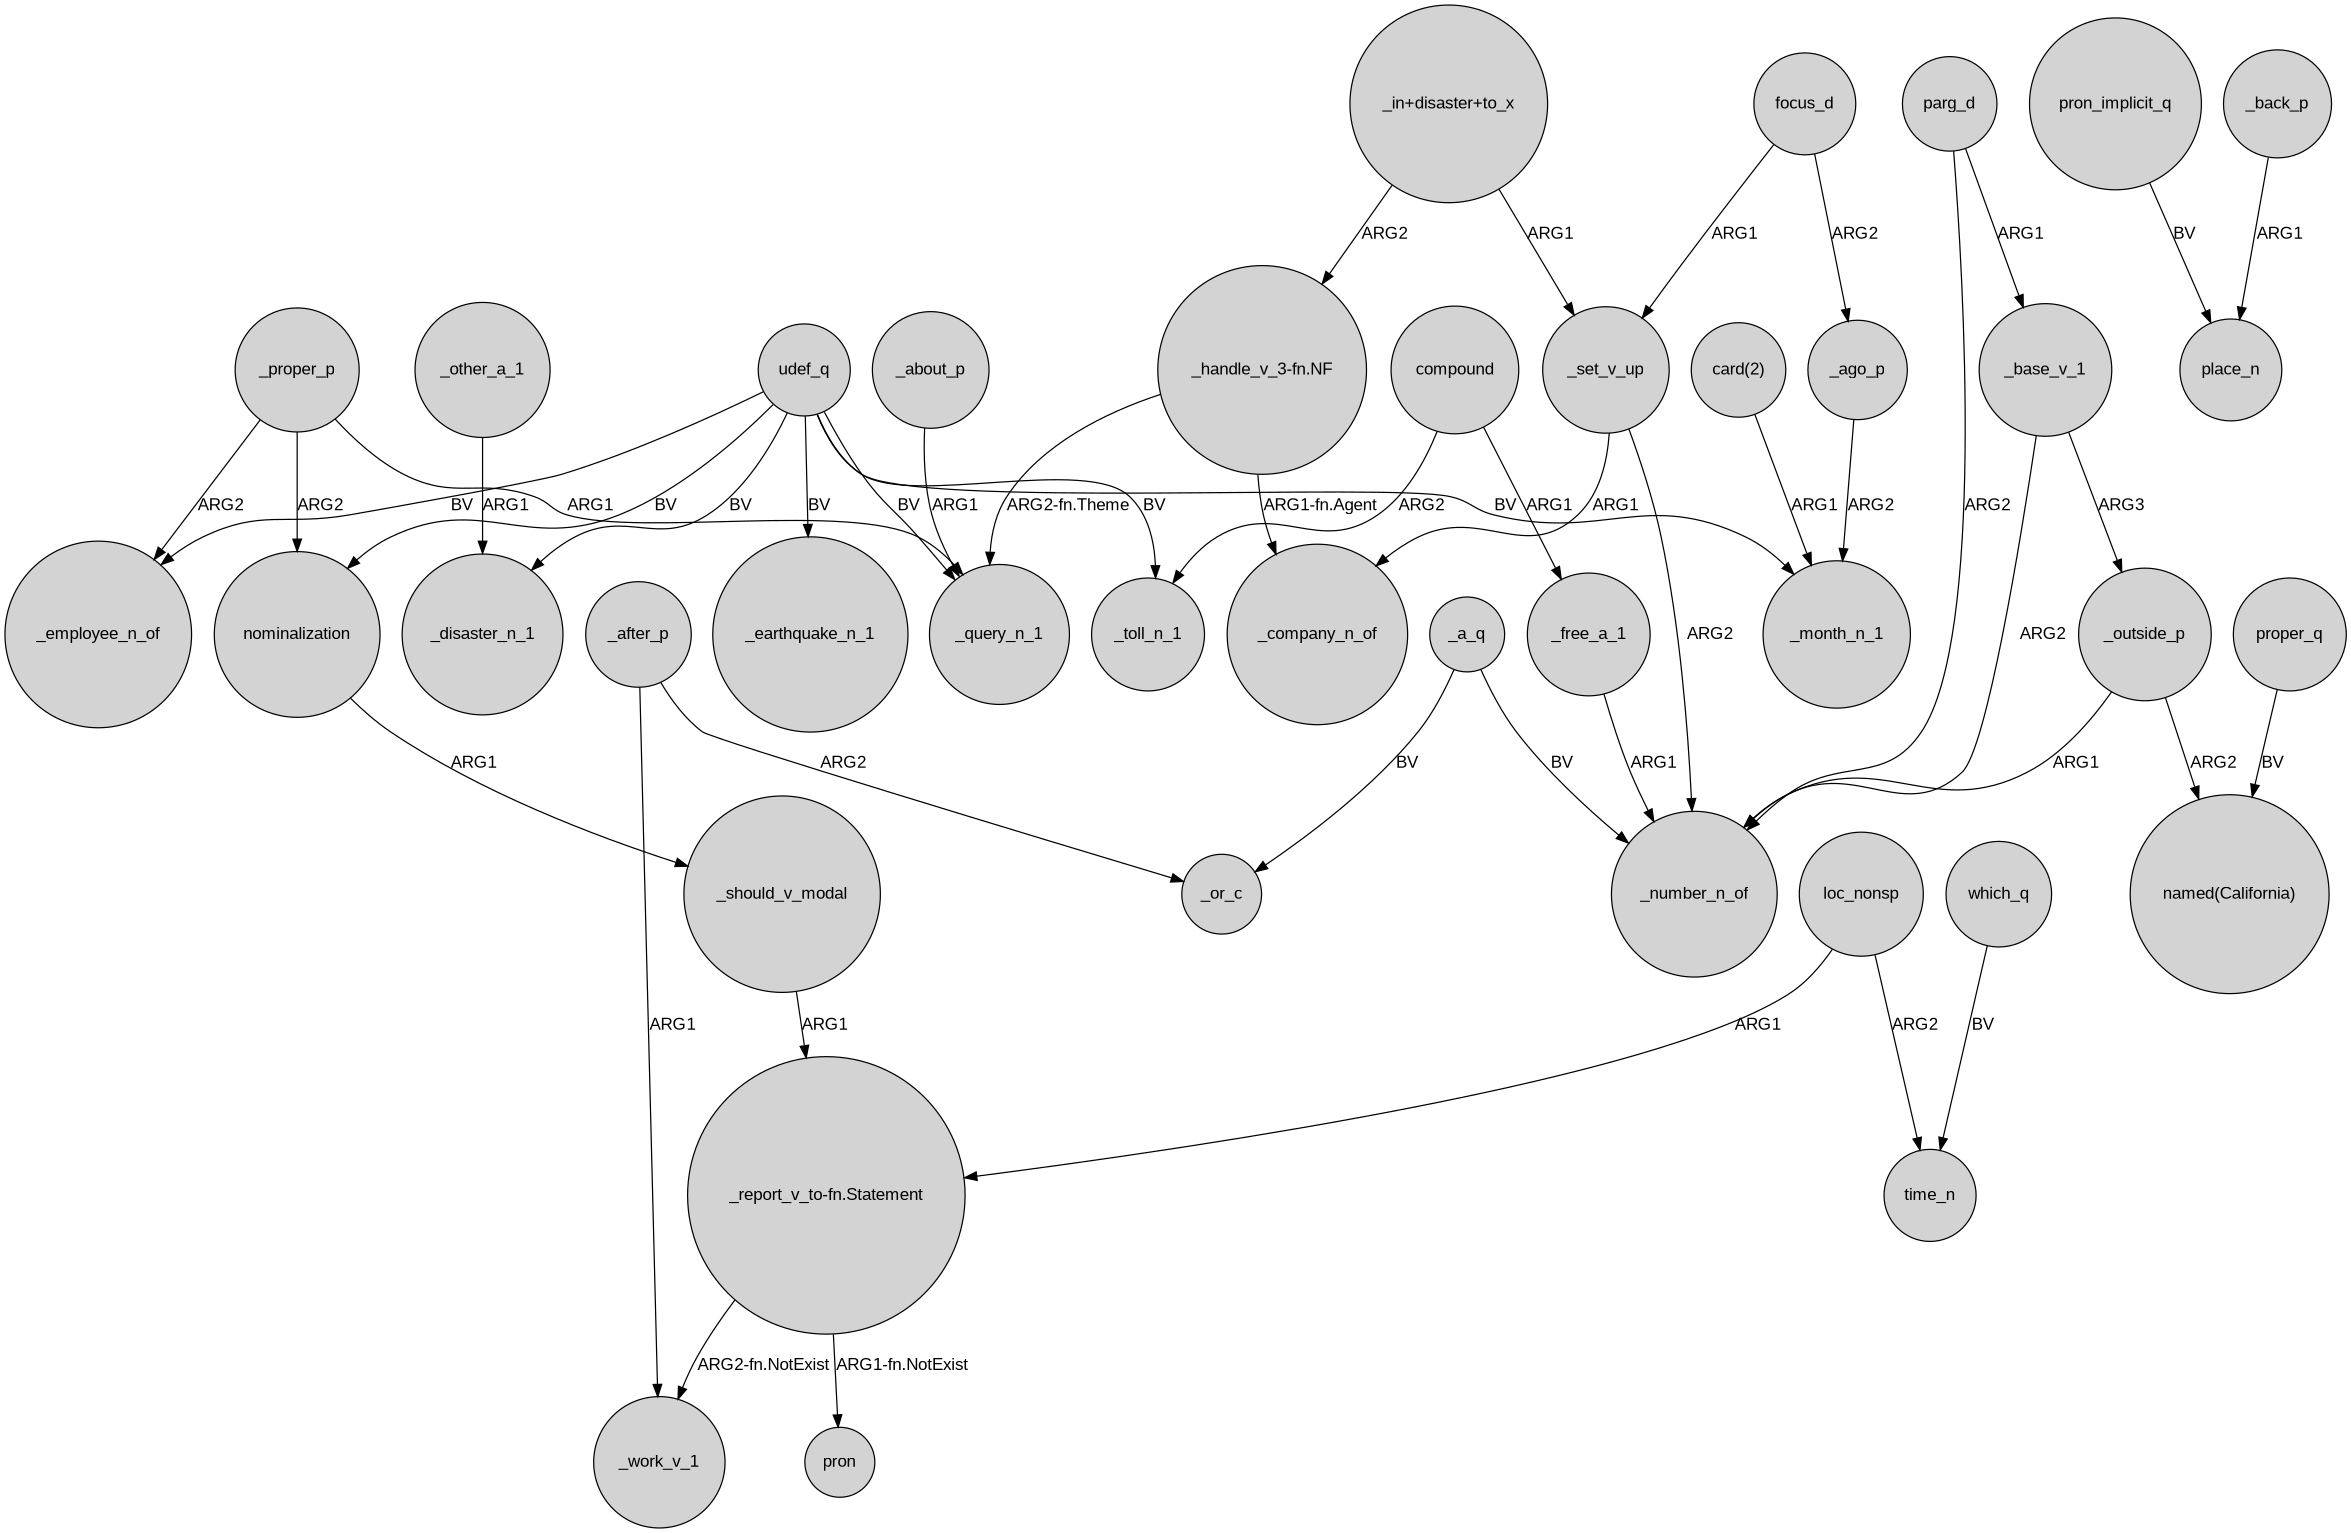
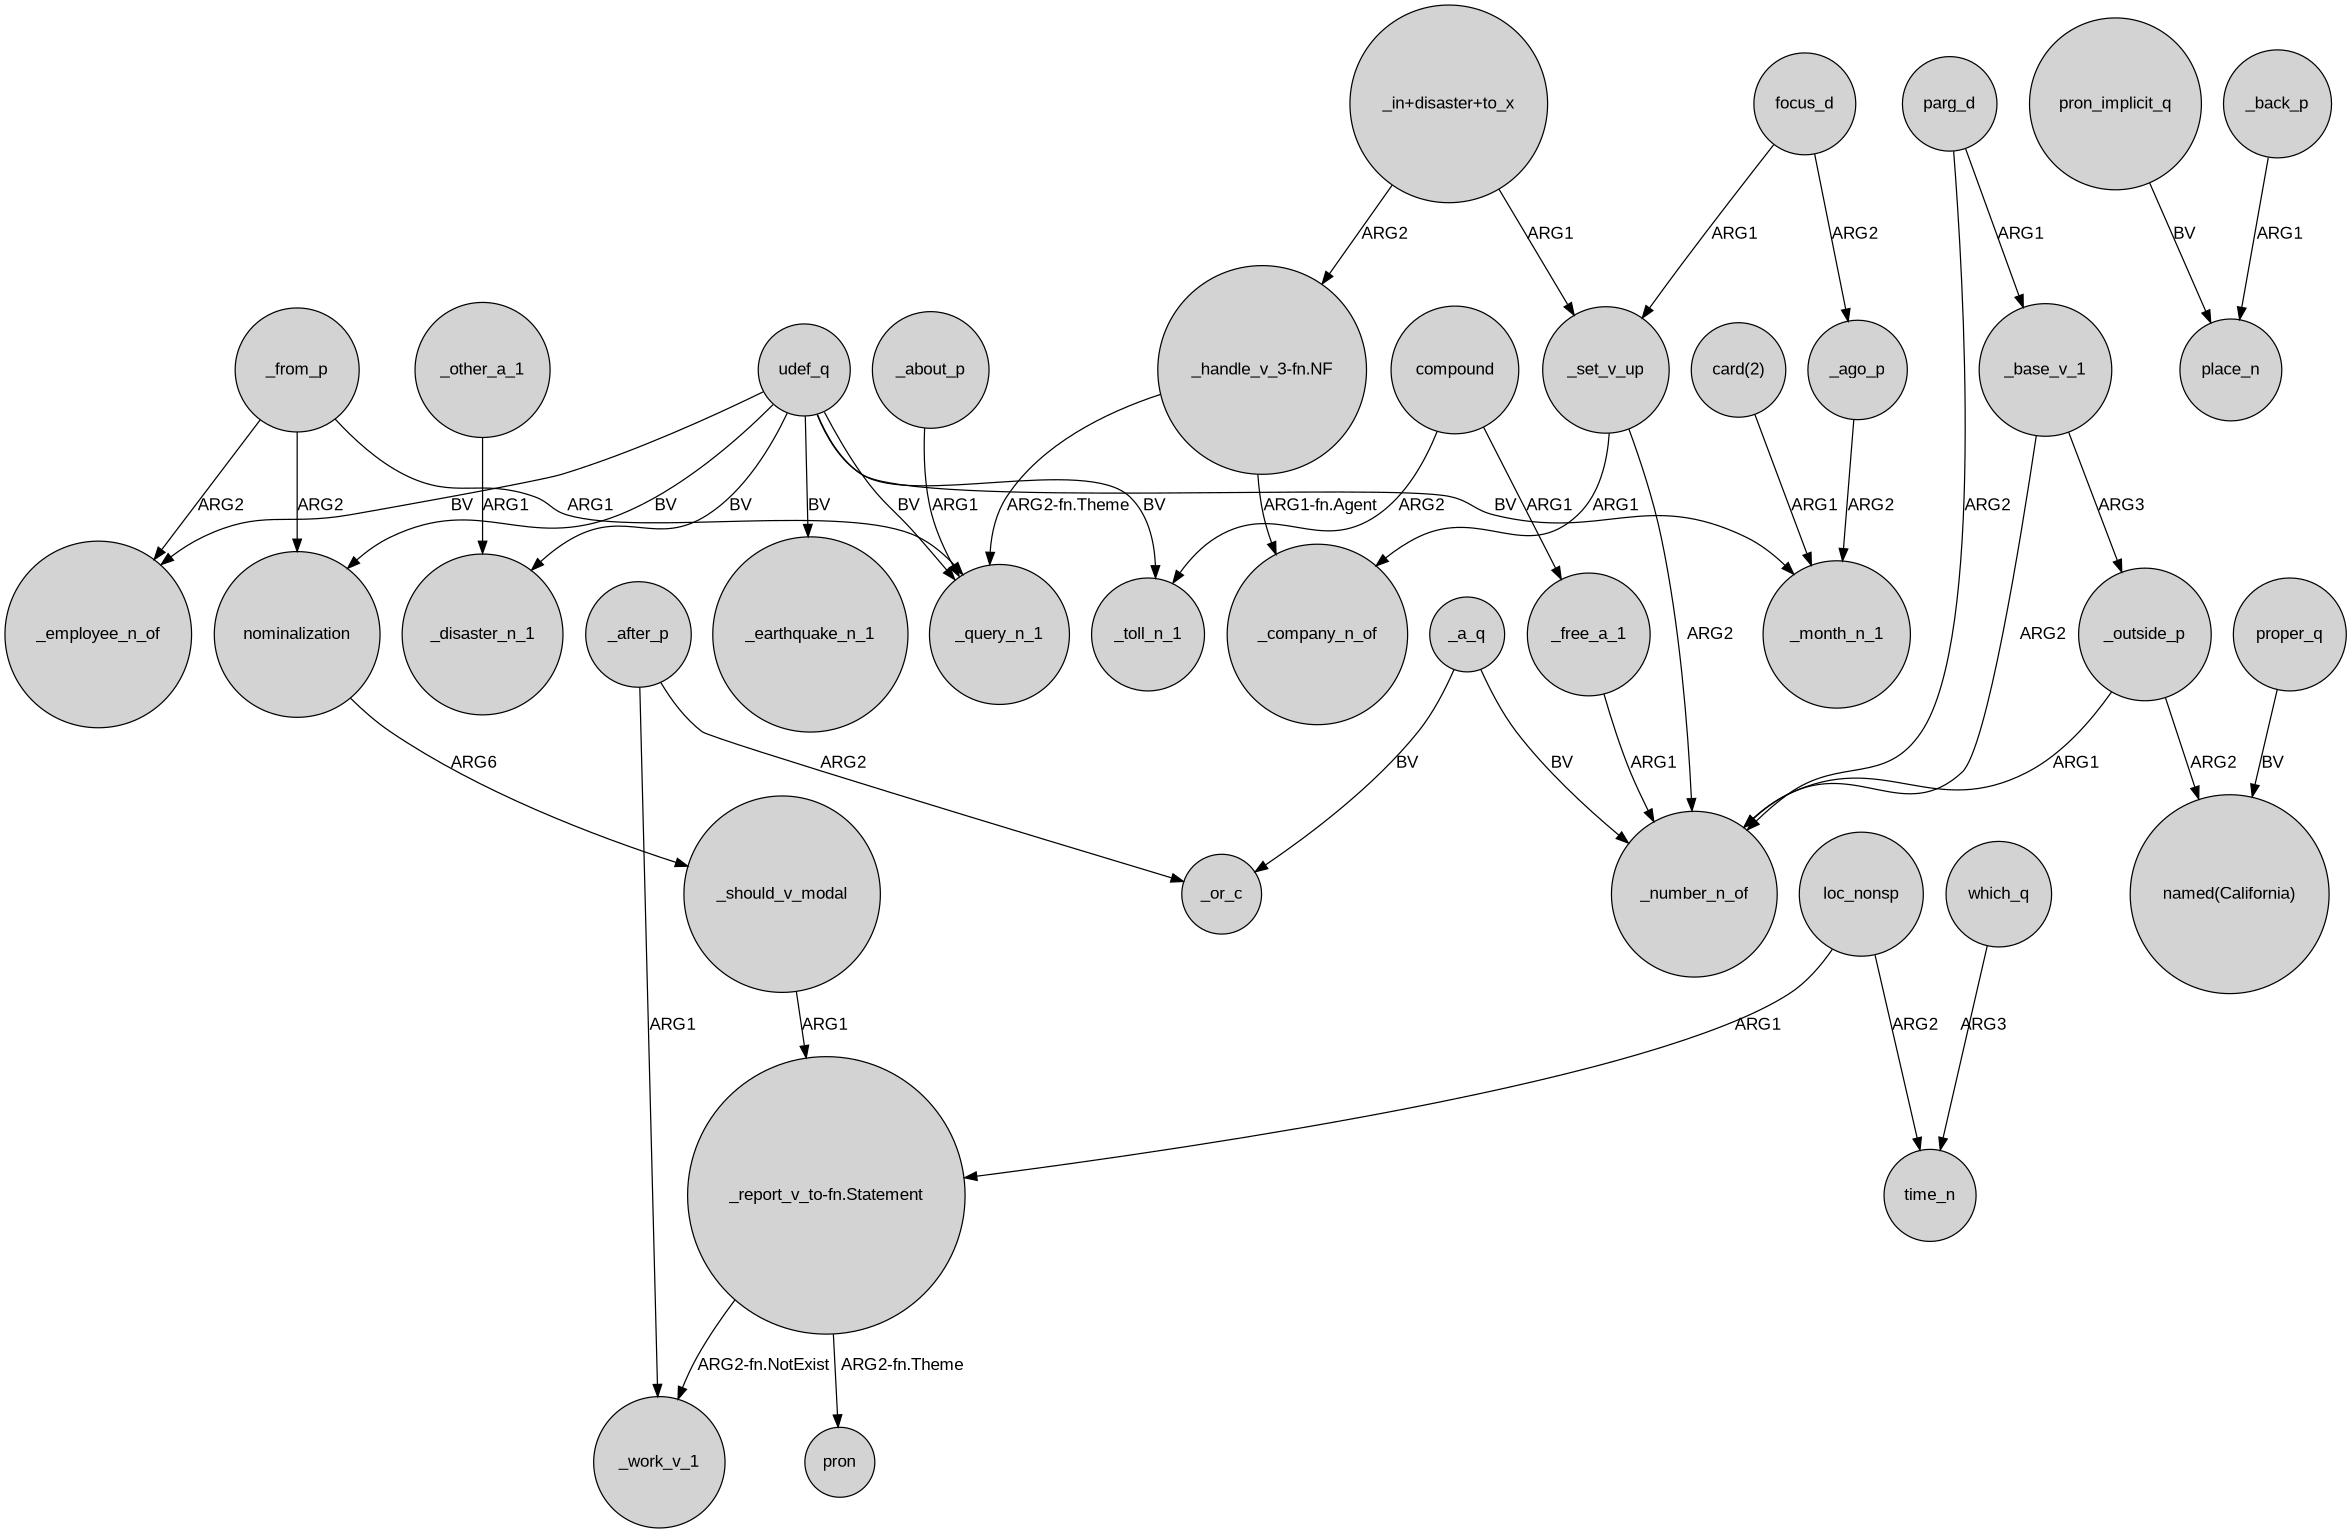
node "_proper_p": label "_proper_p" -> "_from_p"
edge "nominalization" -> "_should_v_modal": label "ARG1" -> "ARG6"
edge "which_q" -> "time_n": label "BV" -> "ARG3"
edge "_report_v_to-fn.Statement" -> "pron": label "ARG1-fn.NotExist" -> "ARG2-fn.Theme"
